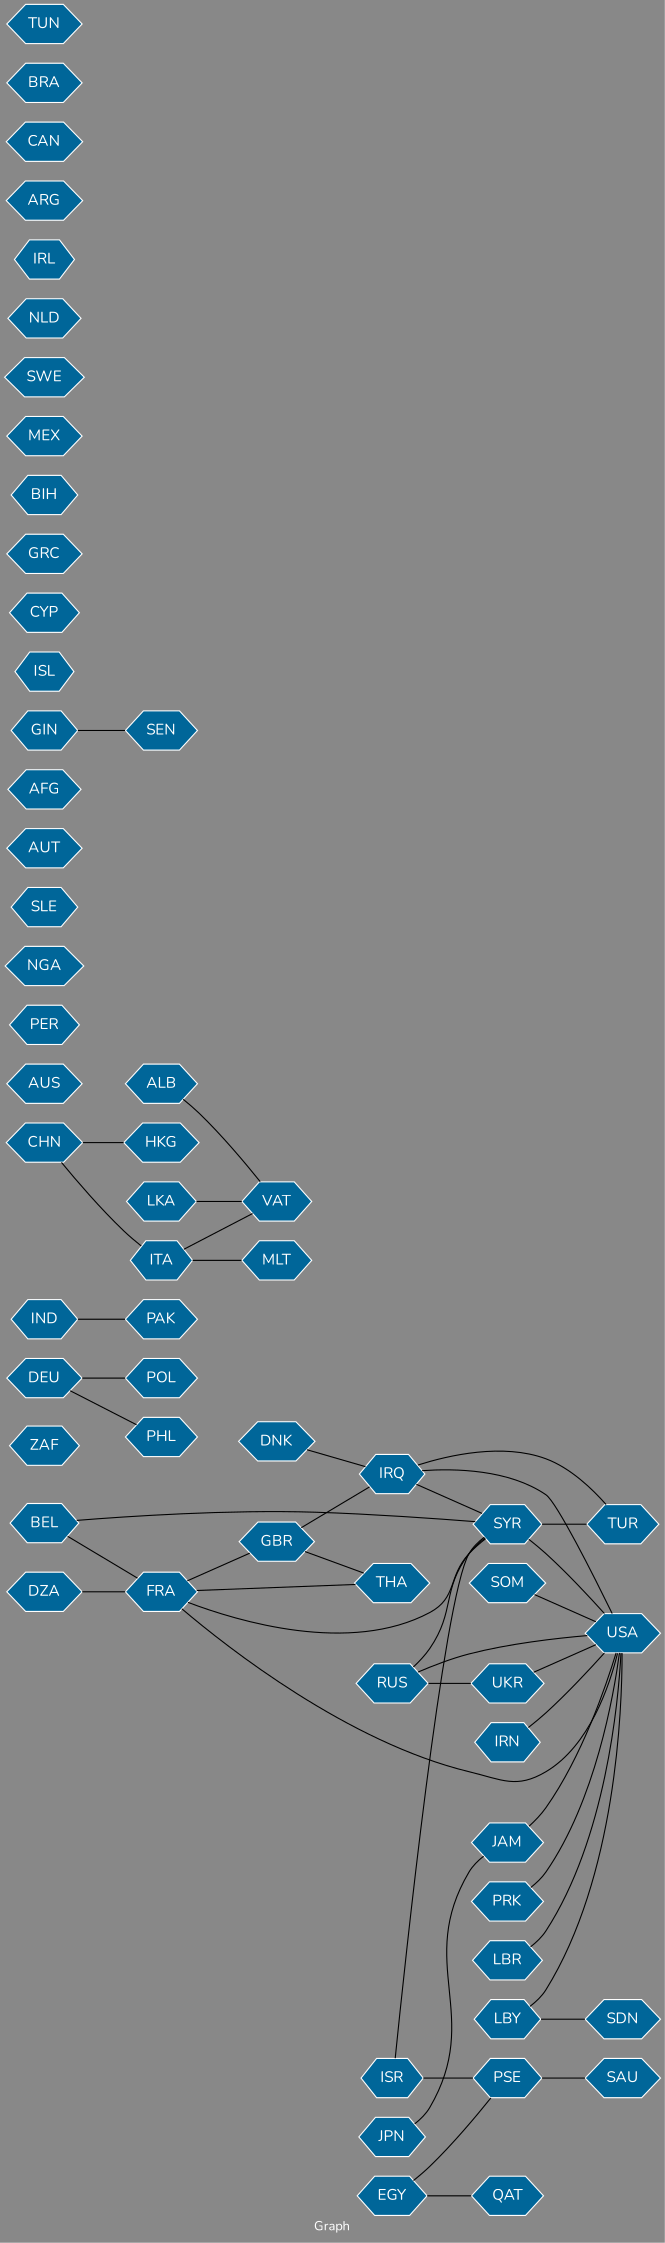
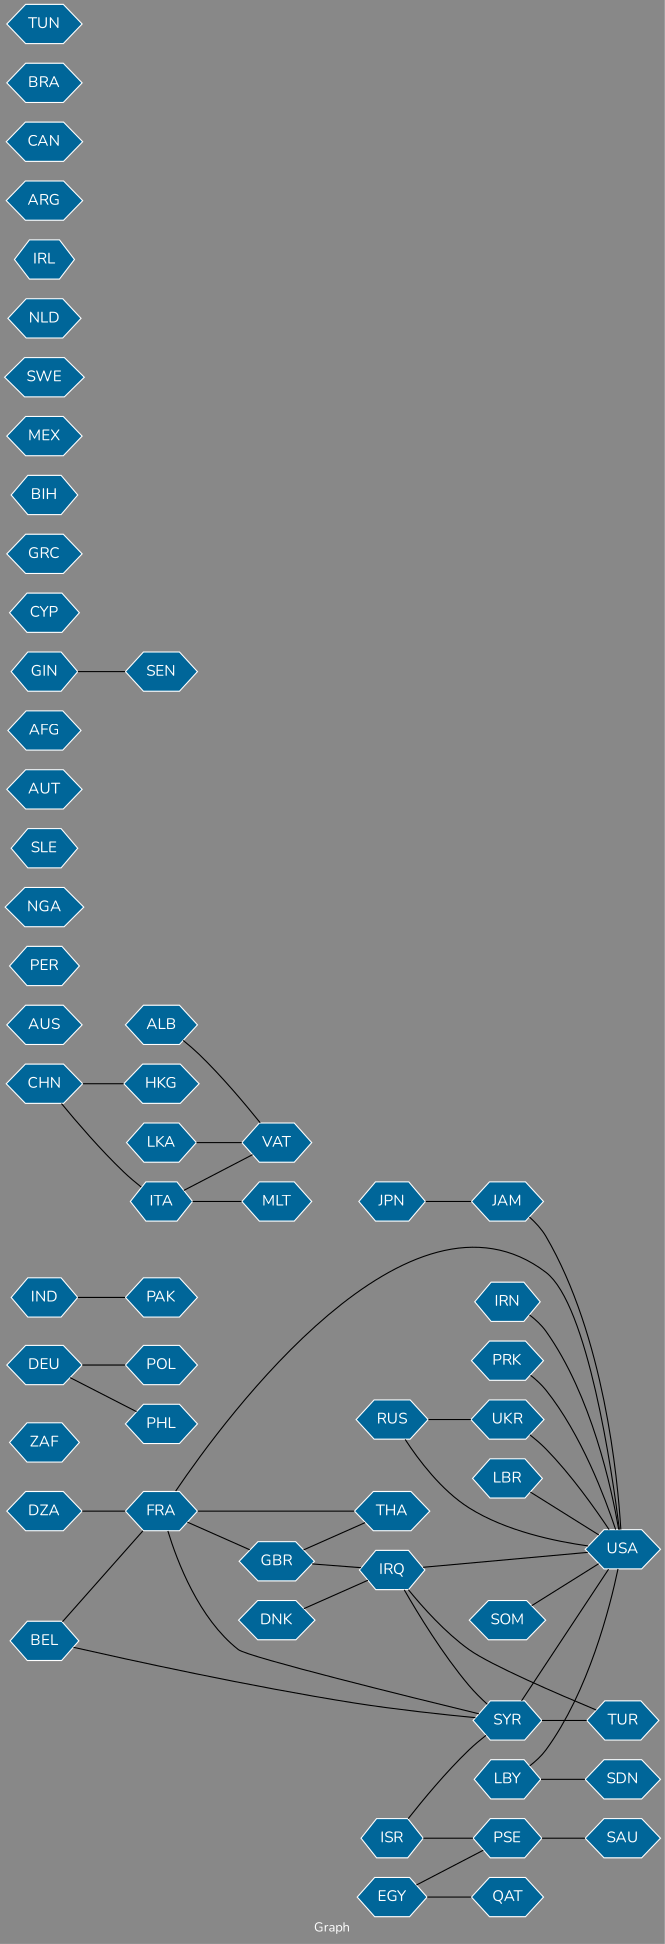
node "ISL": removed
edge "SYR" -- "RUS": removed
